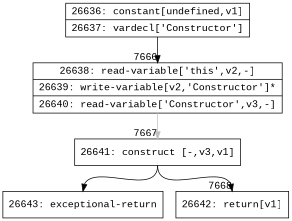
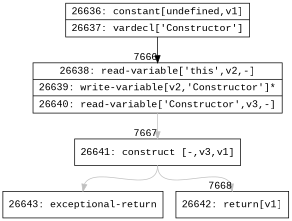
edge "26641: construct [-,v3,v1]" -> "26643: exceptional-return": color black -> gray
edge "26641: construct [-,v3,v1]" -> "26642: return[v1]": color black -> gray
